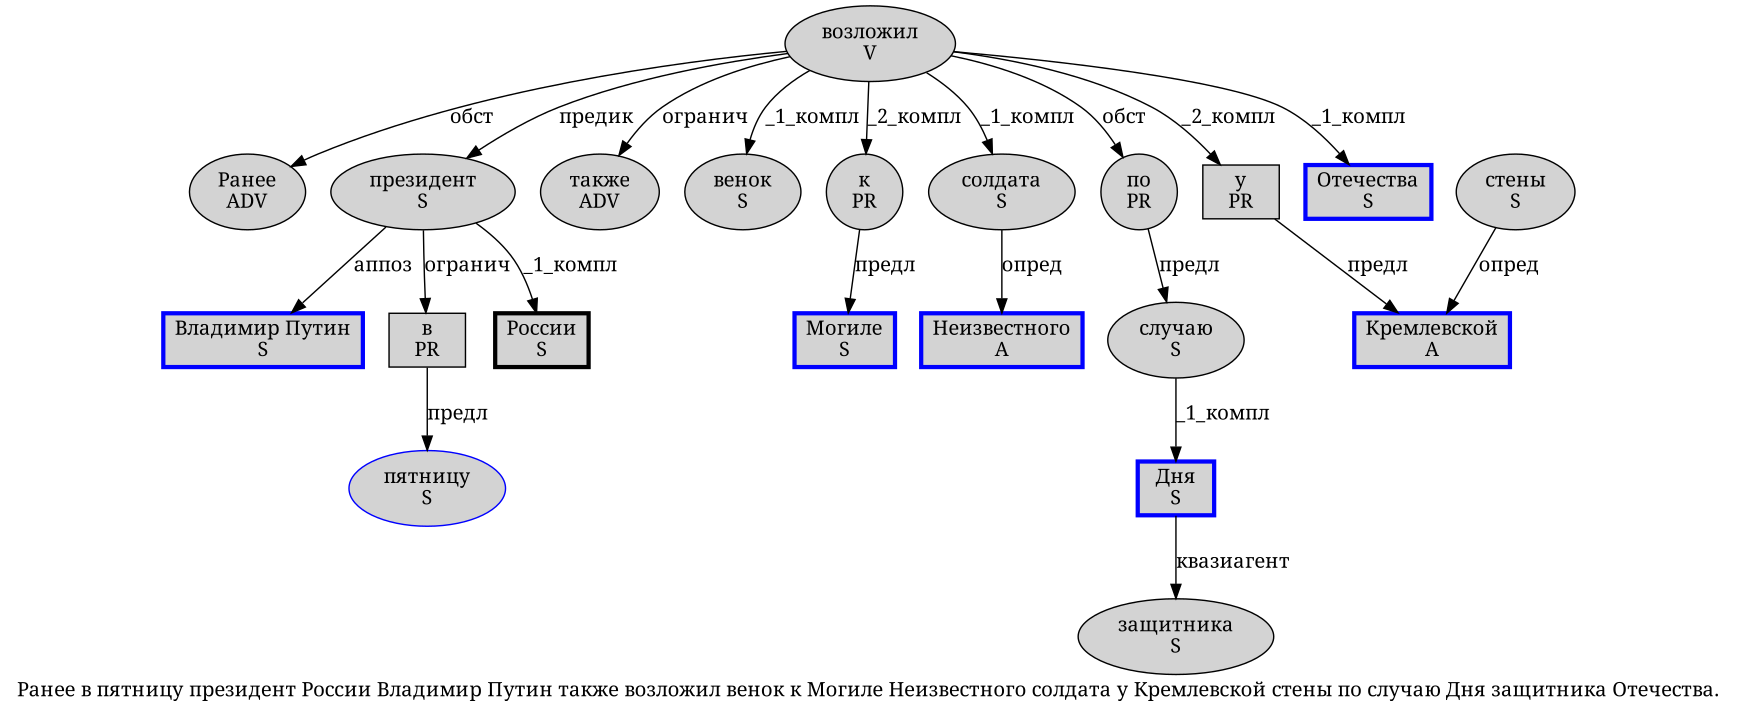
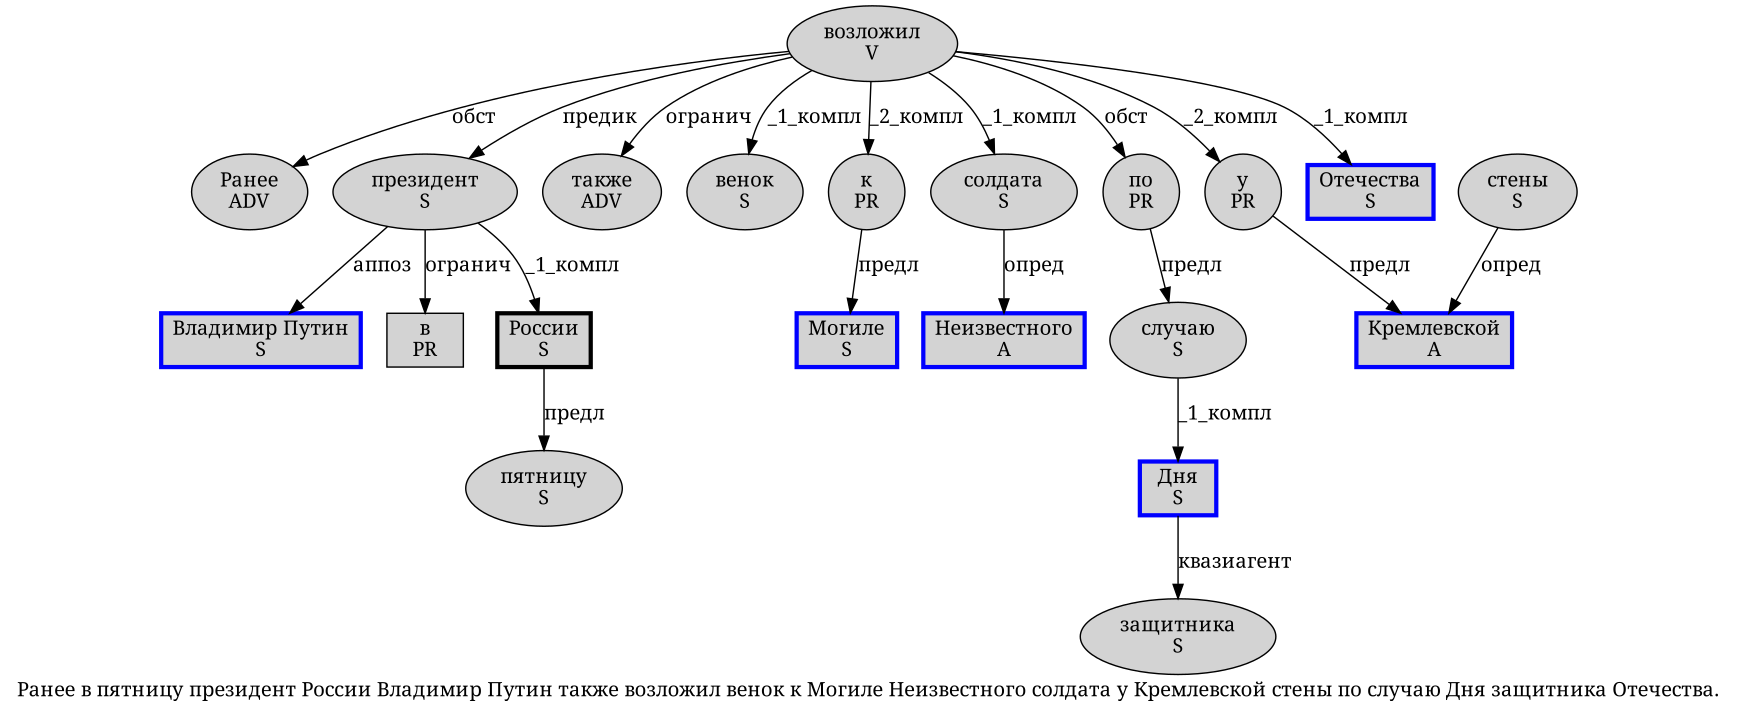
node "у PR": shape box -> ellipse
edge "в PR" -> "пятницу S": now "России S" -> "пятницу S"
node "пятницу S": color blue -> black
